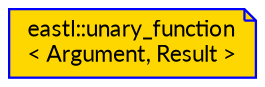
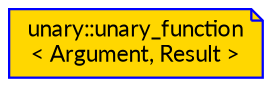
node "eastl::unary_function < Argument, Result >": label "eastl::unary_function < Argument, Result >" -> "unary::unary_function < Argument, Result >"
